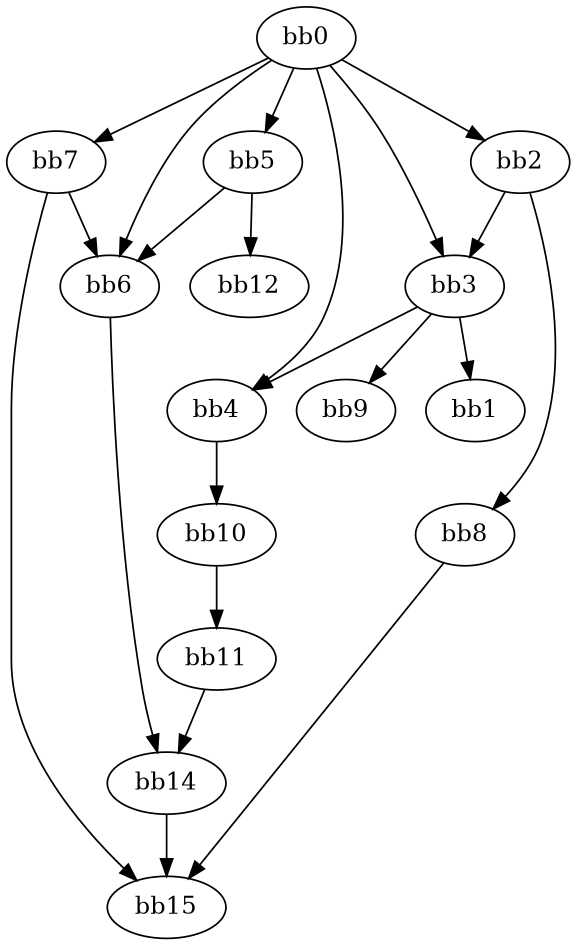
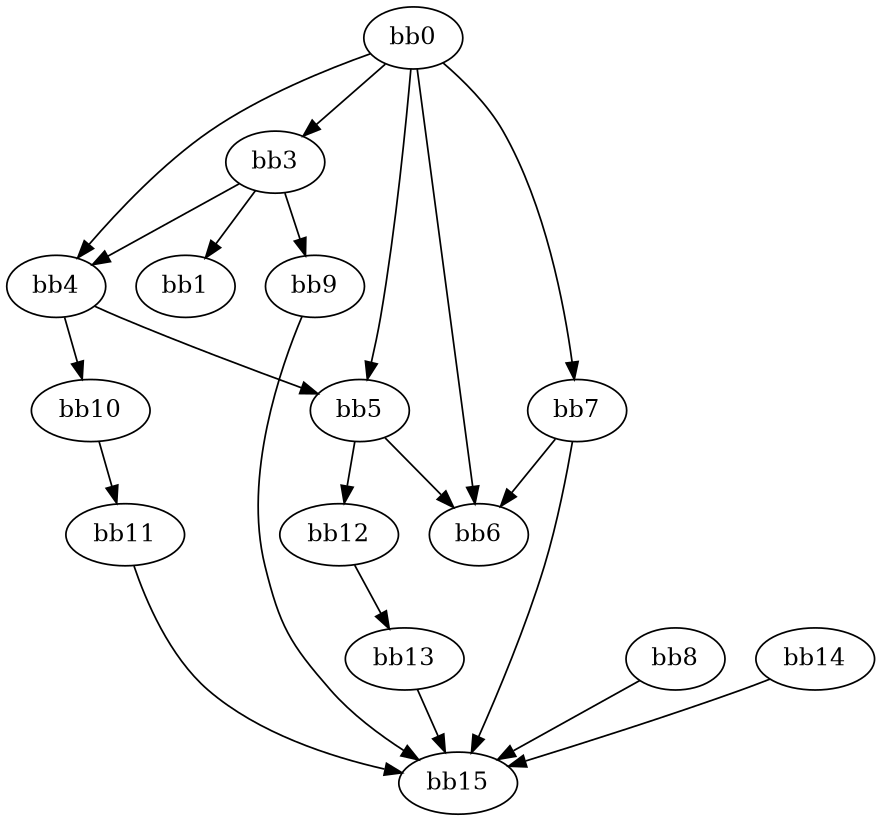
node "bb2": removed
edge "bb4" -> "bb5": added
edge "bb6" -> "bb14": removed
edge "bb9" -> "bb15": added
node "bb13": added
edge "bb11" -> "bb14": now "bb11" -> "bb15"
